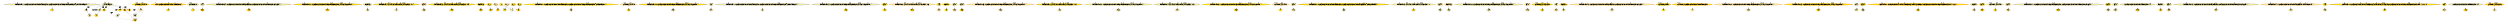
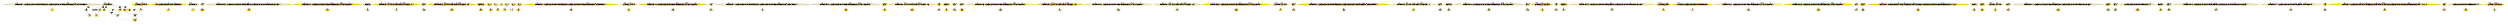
edge "r50" -> "java.util.HashSet": reversed
